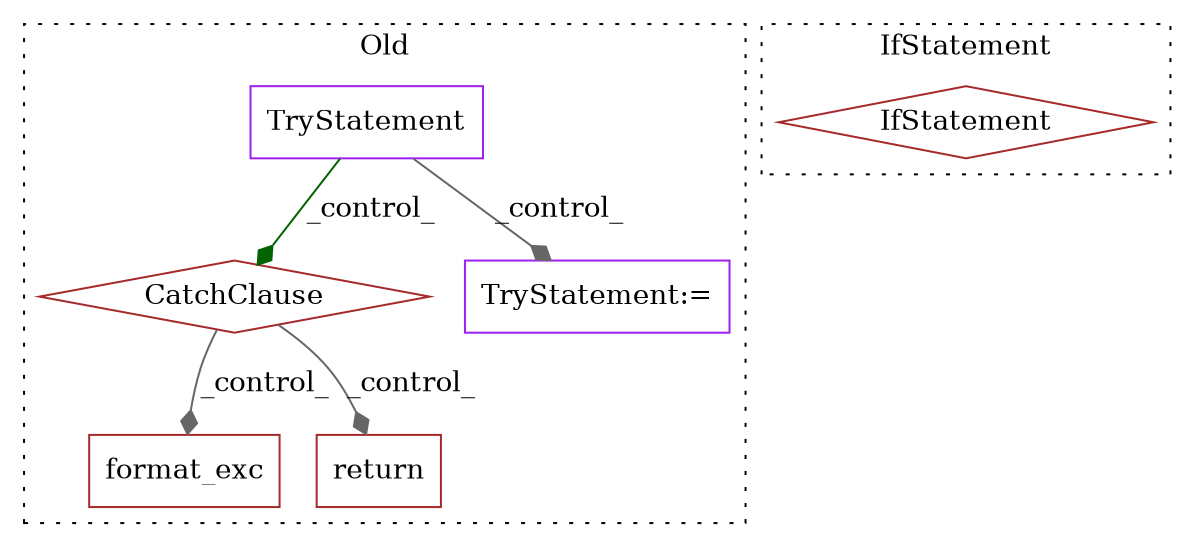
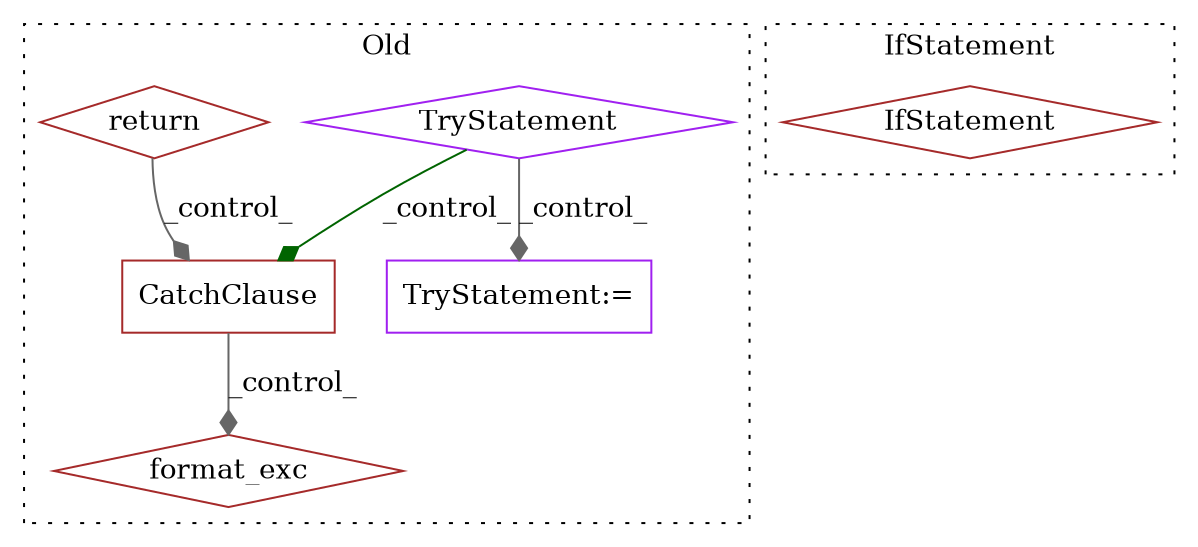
node "TryStatement": shape box -> diamond
node "CatchClause": shape diamond -> box
edge "CatchClause" -> "return": reversed
node "format_exc": shape box -> diamond
node "return": shape box -> diamond
